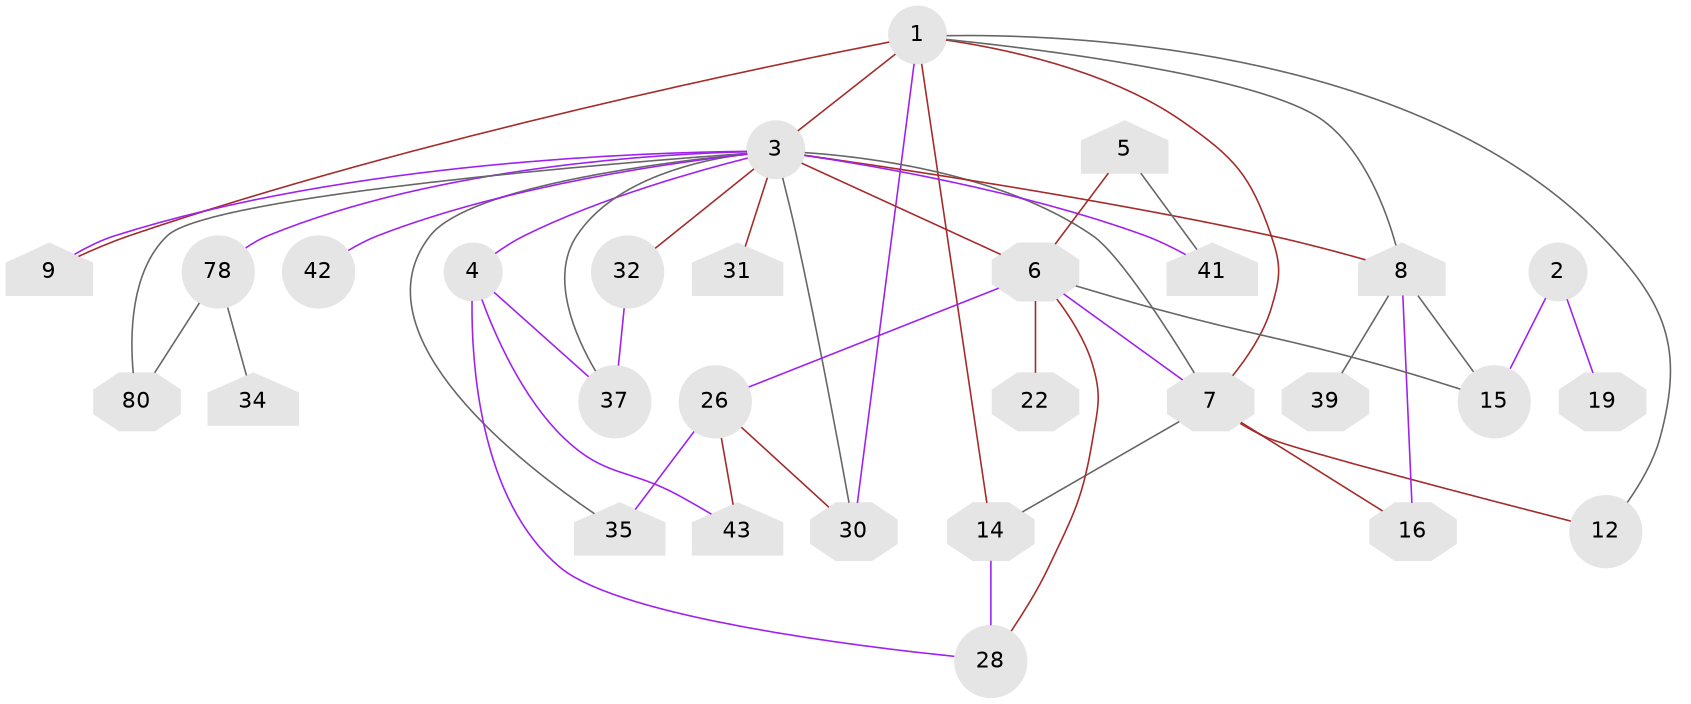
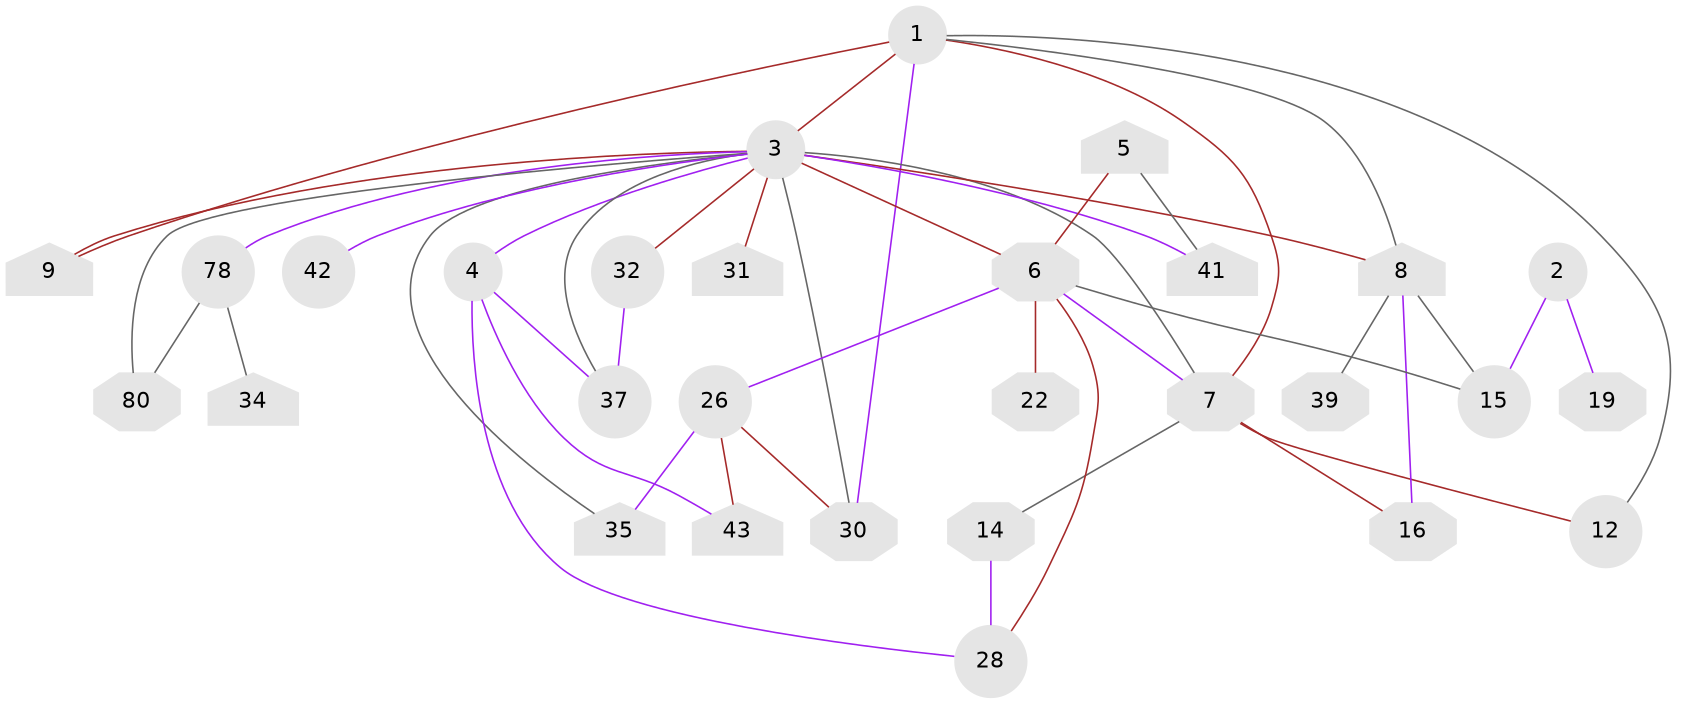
edge "3" -- "9": color purple -> brown
edge "1" -- "14": removed
